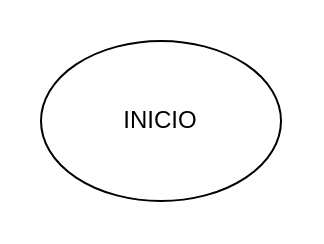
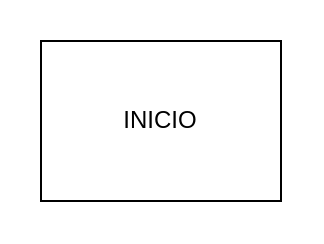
node "INICIO": shape ellipse -> rectangle
